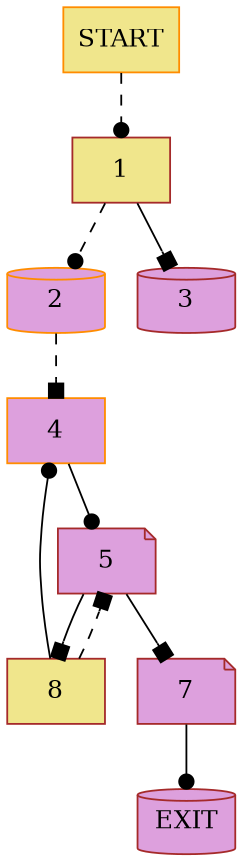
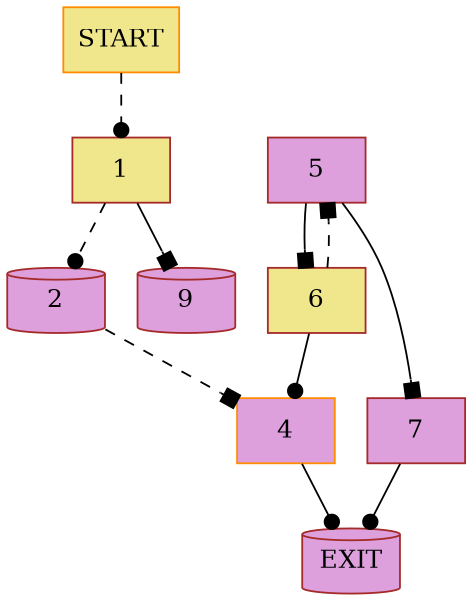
node "2": color darkorange -> brown
node "3": label "3" -> "9"
edge "4" -> "5": now "4" -> "EXIT"
node "5": shape note -> box
node "8": label "8" -> "6"
node "7": shape note -> box
